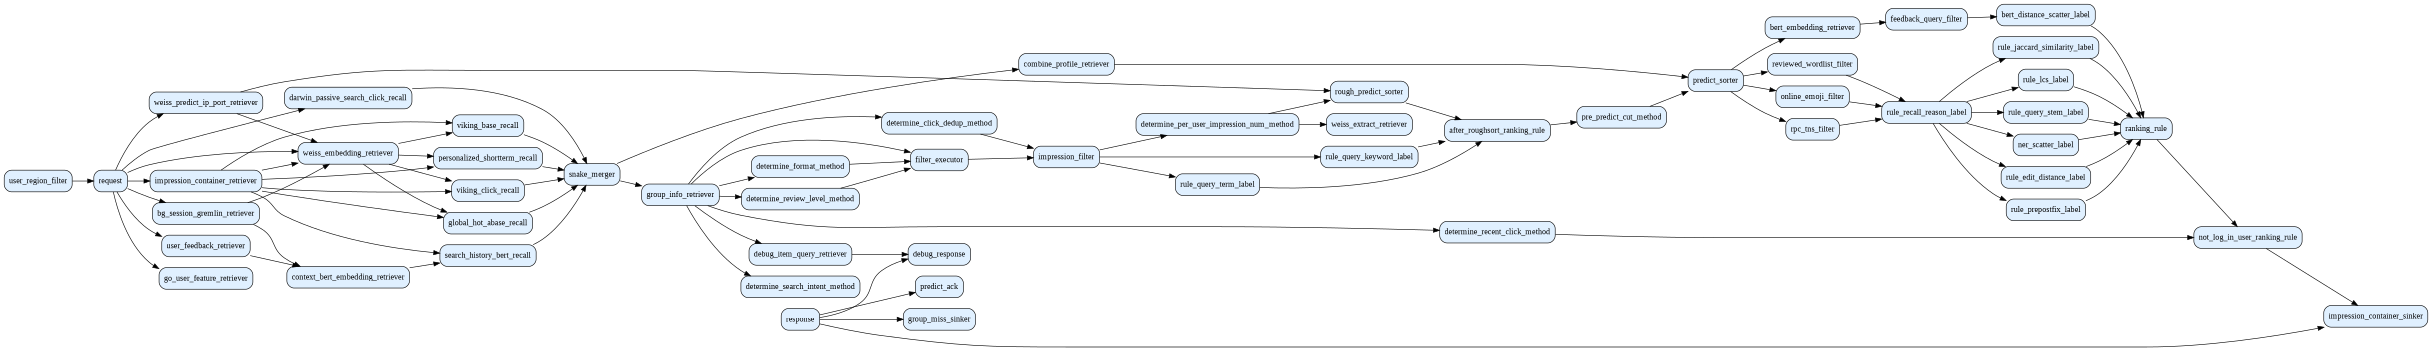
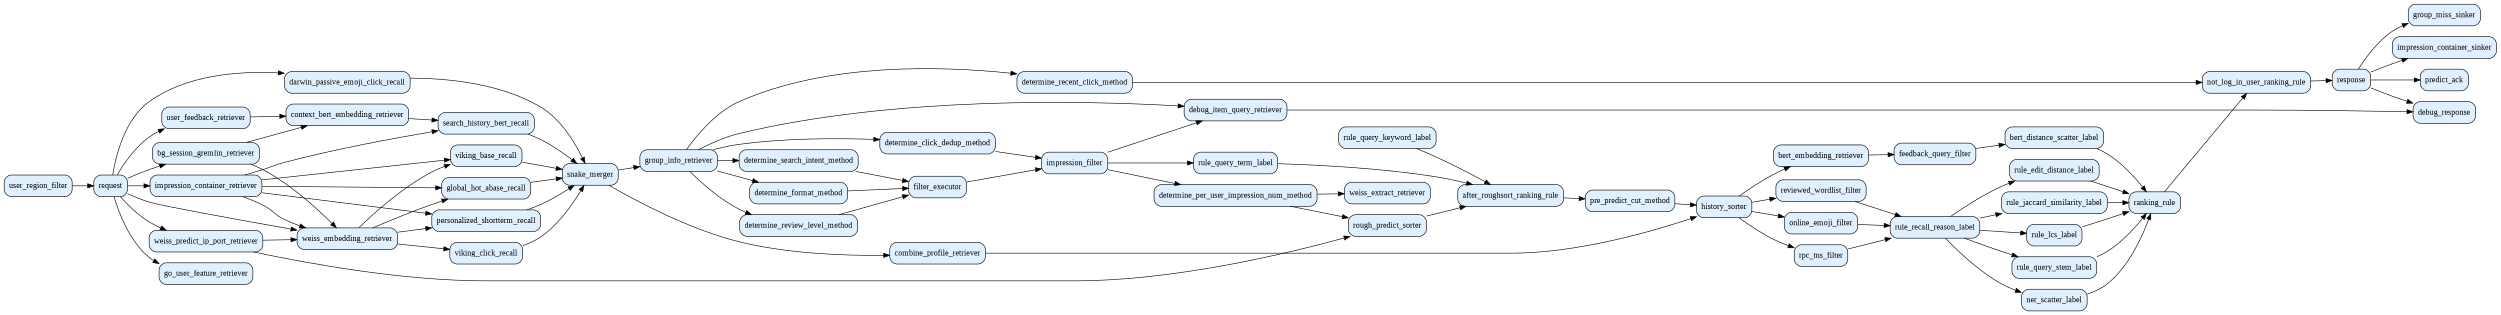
node "predict_sorter": label "predict_sorter" -> "history_sorter"
node "darwin_passive_search_click_recall": label "darwin_passive_search_click_recall" -> "darwin_passive_emoji_click_recall"
edge "group_info_retriever" -> "filter_executor": now "determine_search_intent_method" -> "filter_executor"
edge "impression_filter" -> "rule_query_keyword_label": now "impression_filter" -> "debug_item_query_retriever"
edge "impression_container_retriever" -> "viking_click_recall": removed
node "rule_prepostfix_label": removed
edge "not_log_in_user_ranking_rule" -> "impression_container_sinker": now "not_log_in_user_ranking_rule" -> "response"
